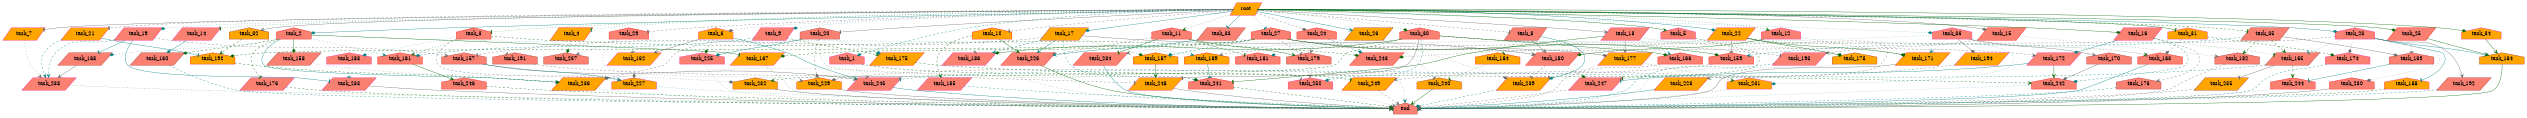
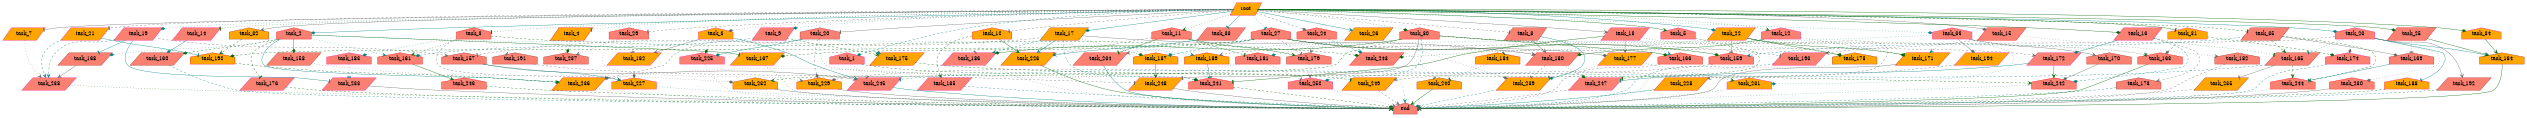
edge "task_35" -> "task_182": now "task_35" -> "task_244"
node "task_226": fillcolor salmon -> orange
edge "task_163" -> "end": color teal -> darkgreen
